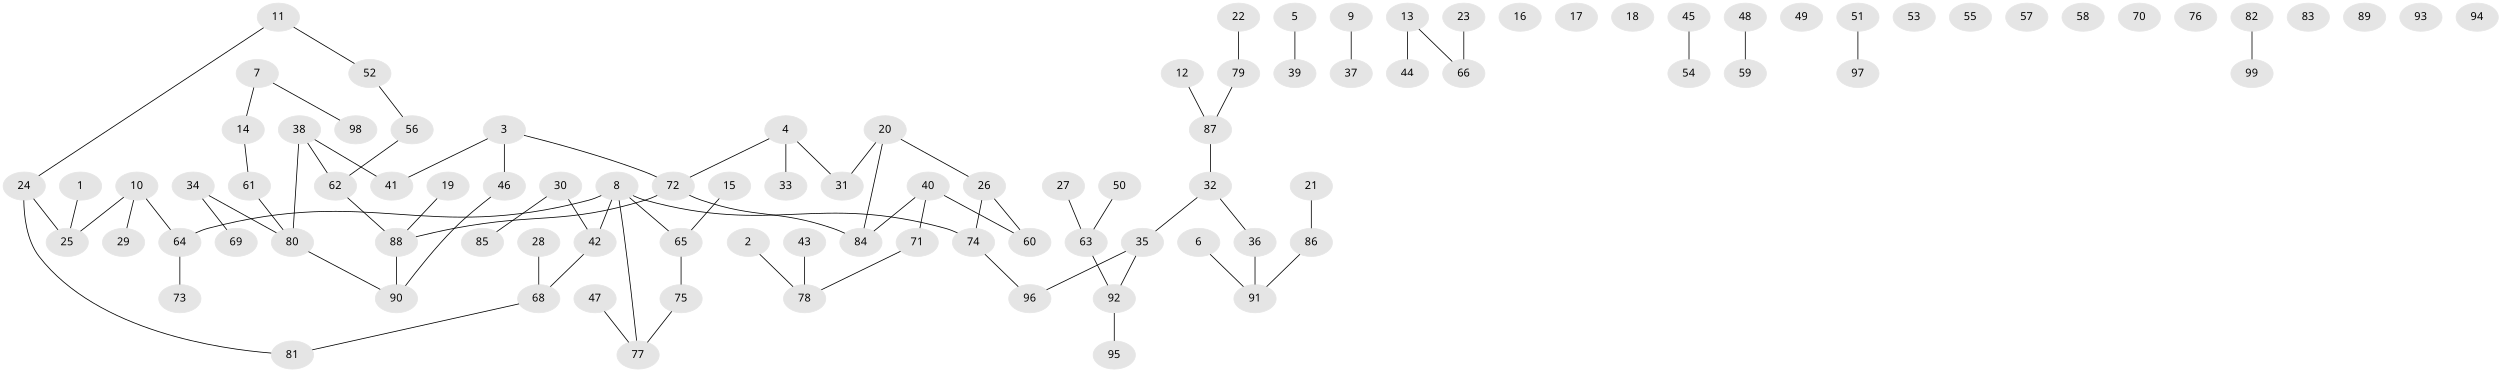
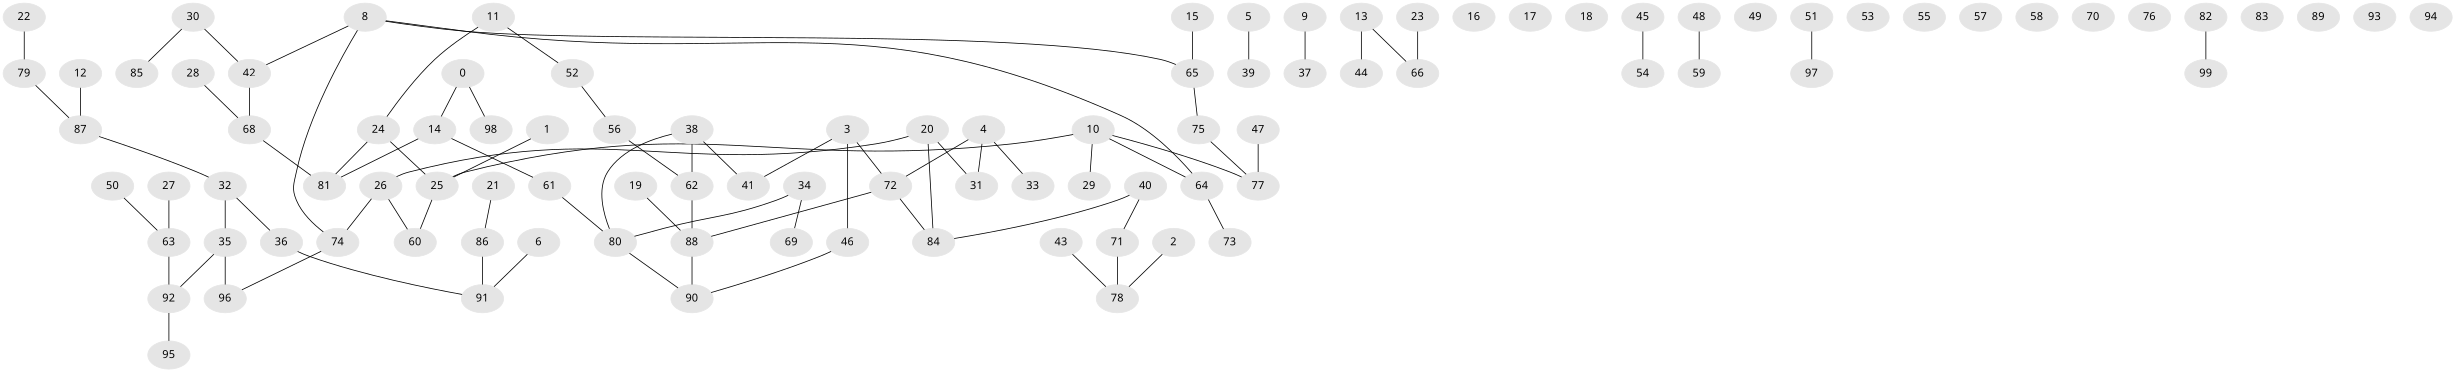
node "7": label "7" -> "0"
edge "14" -- "81": added
edge "40" -- "60": now "25" -- "60"
edge "8" -- "77": now "10" -- "77"
